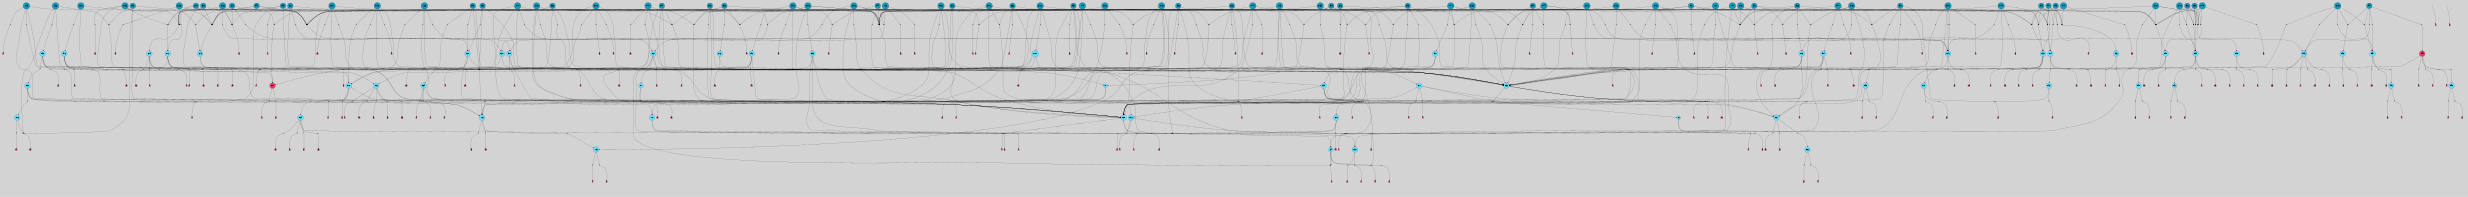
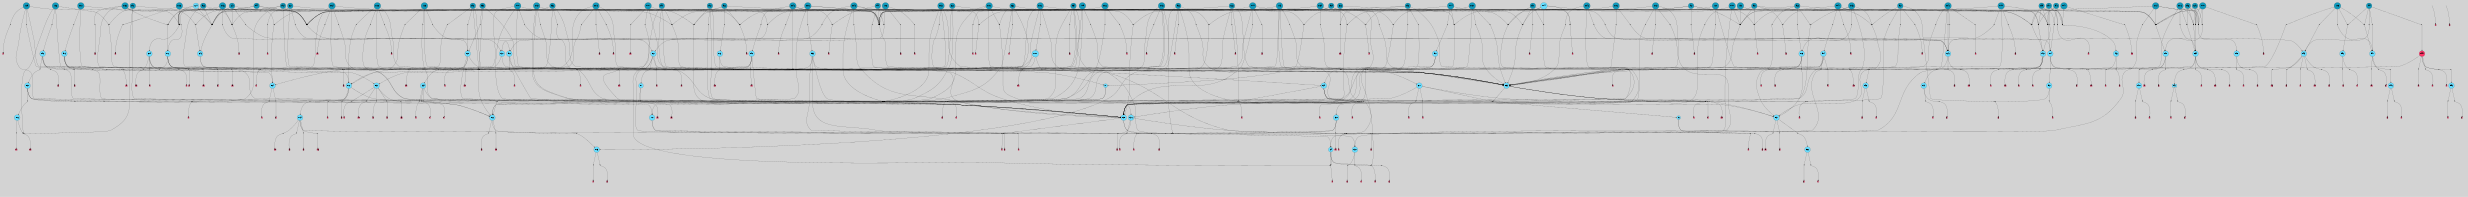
node "T879": fillcolor #1199bb -> #66ddff
node "T1044": fillcolor #1199bb -> #66ddff
node "T784": fillcolor #ff3366 -> #66ddff
node "T93": shape circle -> box
